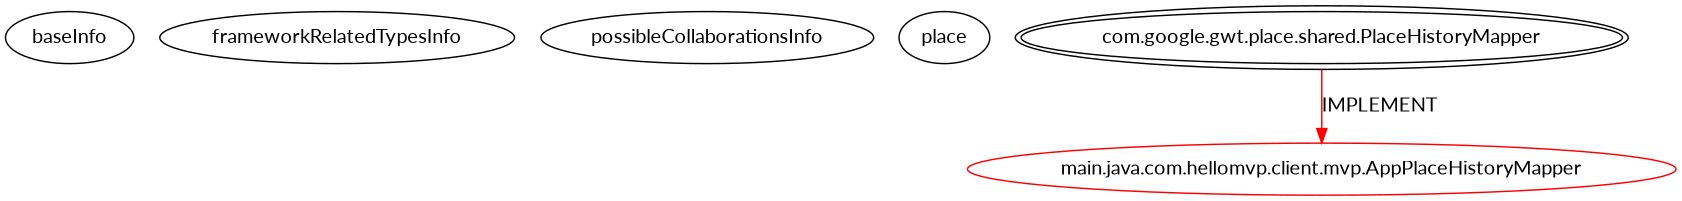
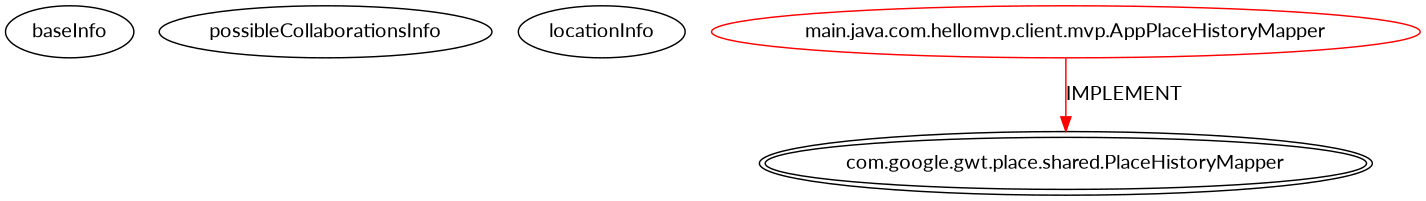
node "frameworkRelatedTypesInfo": removed
node "place": label "place" -> "locationInfo"
edge "com.google.gwt.place.shared.PlaceHistoryMapper" -> "main.java.com.hellomvp.client.mvp.AppPlaceHistoryMapper": reversed
